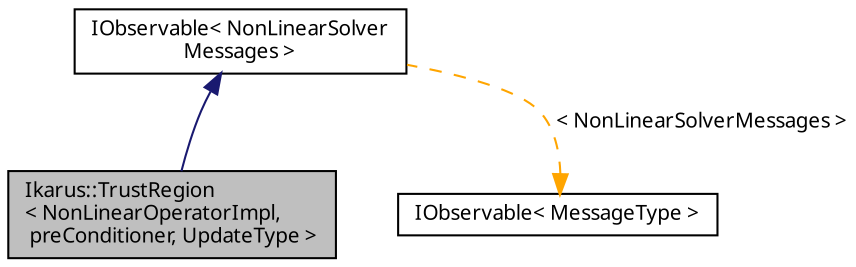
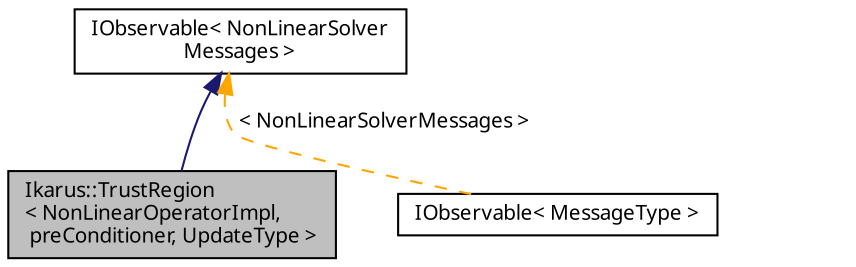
edge "IObservable< NonLinearSolver Messages >" -> "IObservable< MessageType >": reversed
